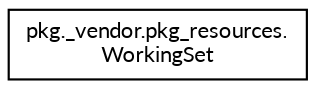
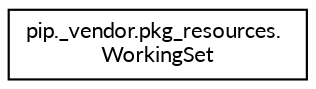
node "pkg._vendor.pkg_resources. WorkingSet": label "pkg._vendor.pkg_resources. WorkingSet" -> "pip._vendor.pkg_resources. WorkingSet"
